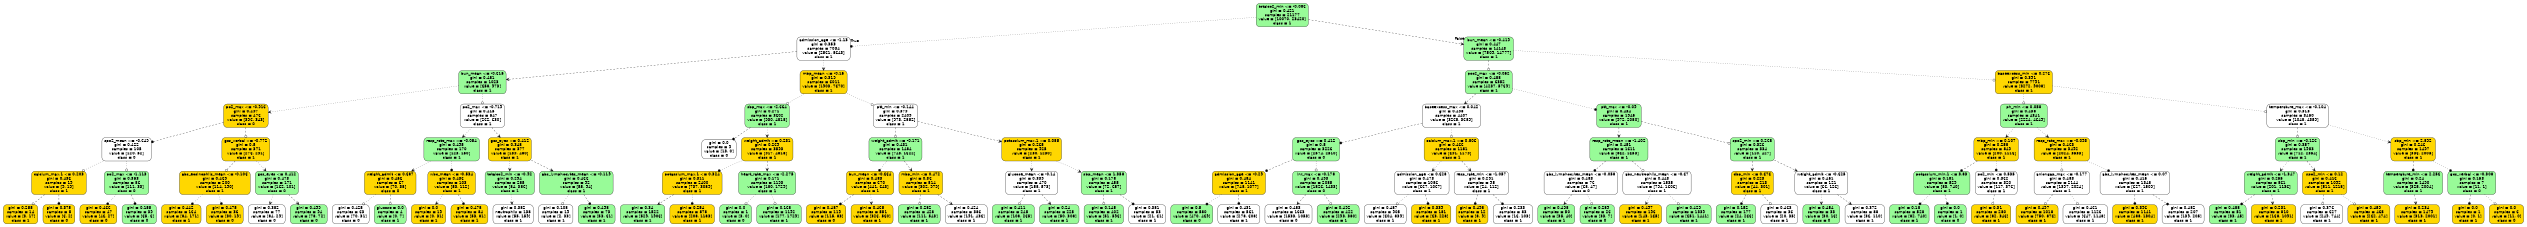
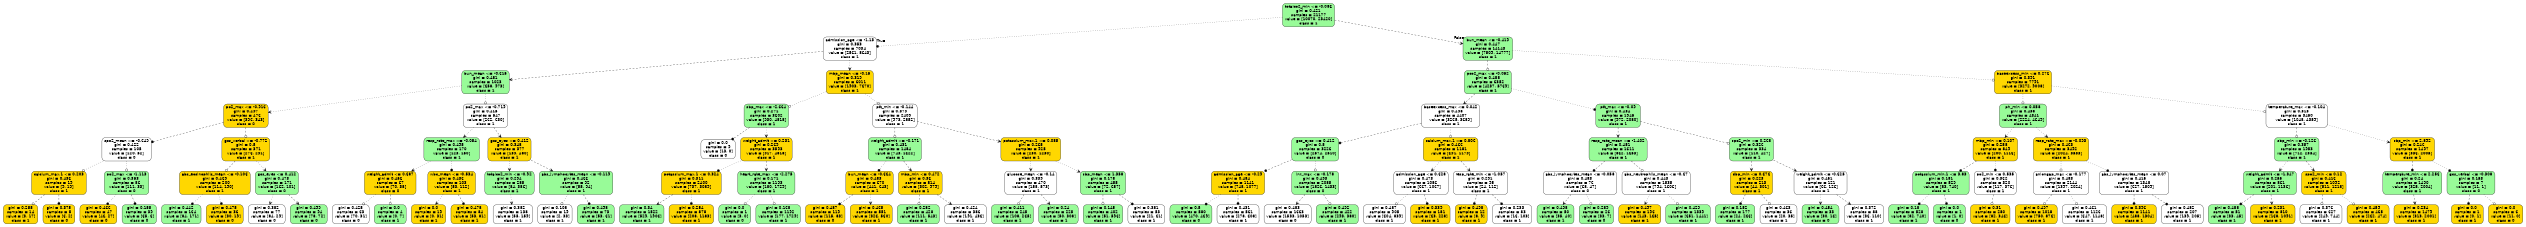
node "gini = 0.442 samples = 164 value = [84, 171] class = 1": fillcolor gold -> palegreen
node "glucose = 0.0 samples = 4 value = [0, 7] class = 1": label "glucose = 0.0 samples = 4 value = [0, 7] class = 1" -> "gini = 0.0 samples = 4 value = [0, 7] class = 1"
node "gini = 0.382 neutrophils = 138 value = [55, 159] class = 1": label "gini = 0.382 neutrophils = 138 value = [55, 159] class = 1" -> "gini = 0.382 samples = 138 value = [55, 159] class = 1"
